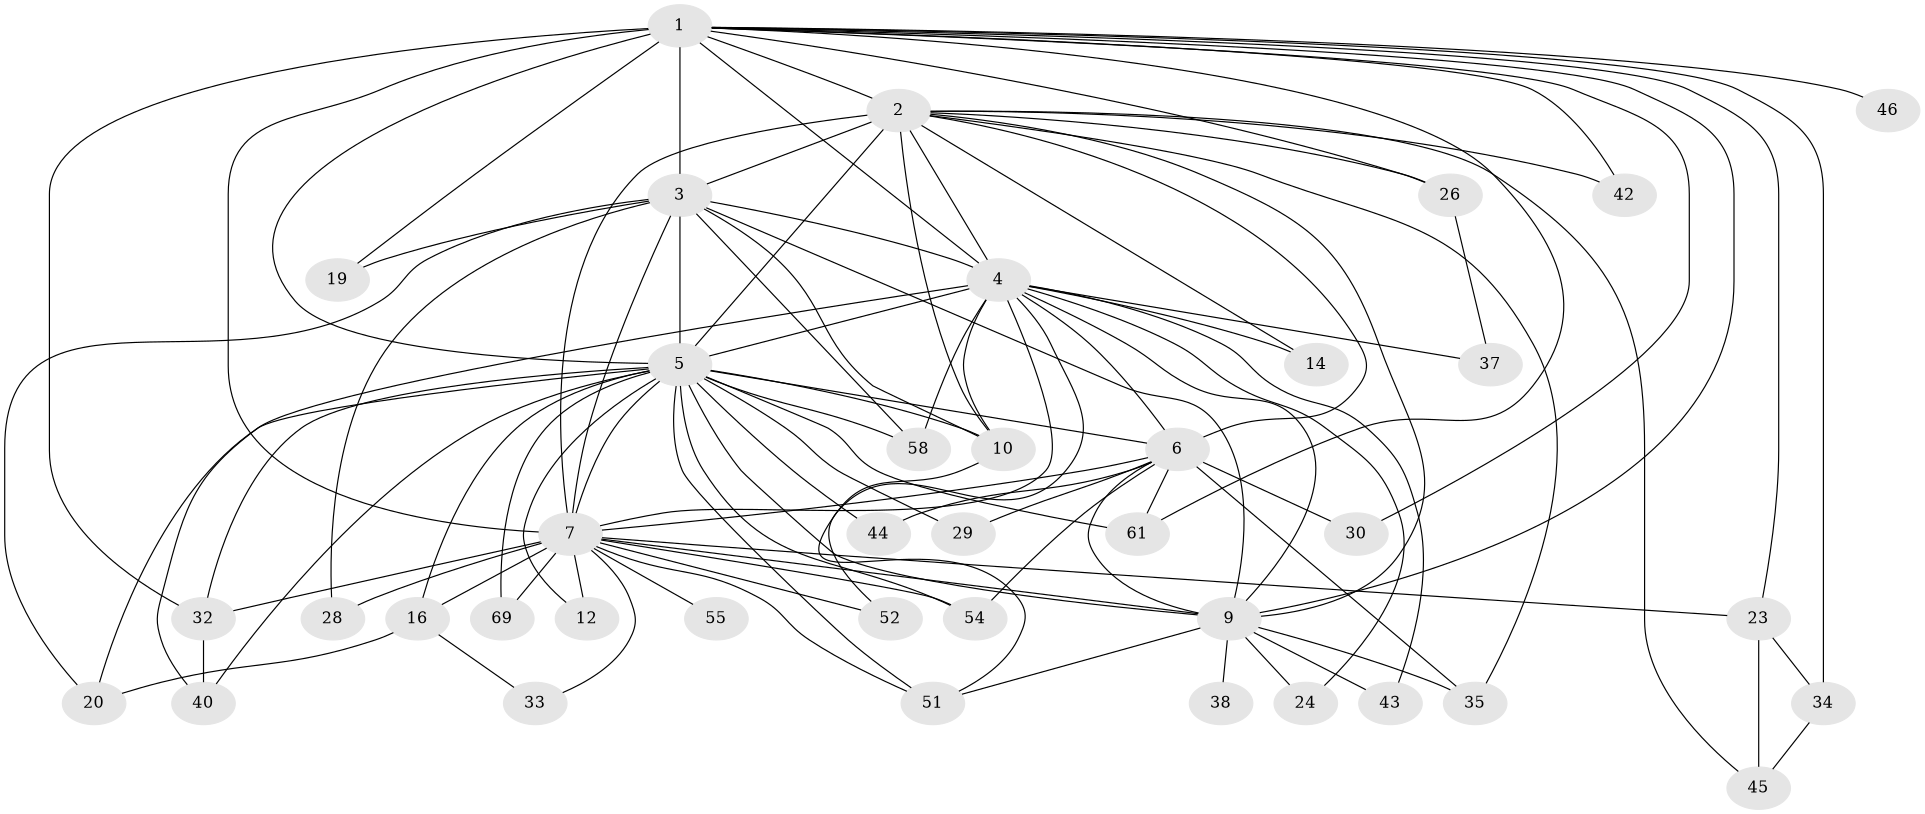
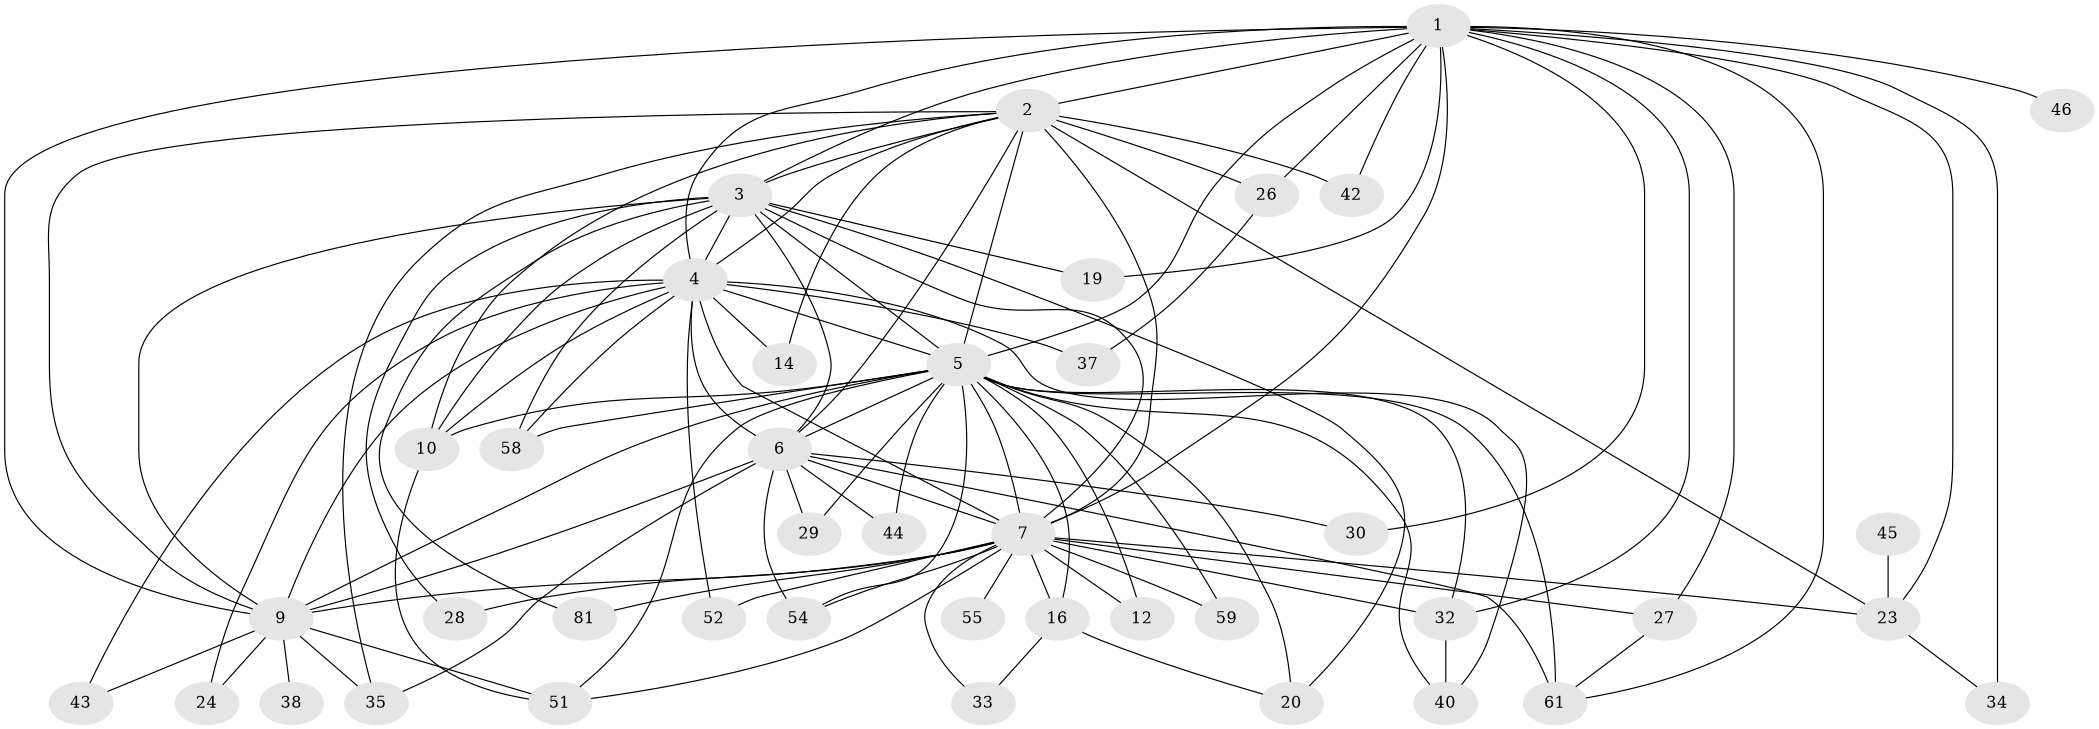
edge "2" -- "45": now "2" -- "23"
edge "3" -- "6": added
node "69": label "69" -> "59"
node "81": added
node "27": added
edge "34" -- "45": removed
